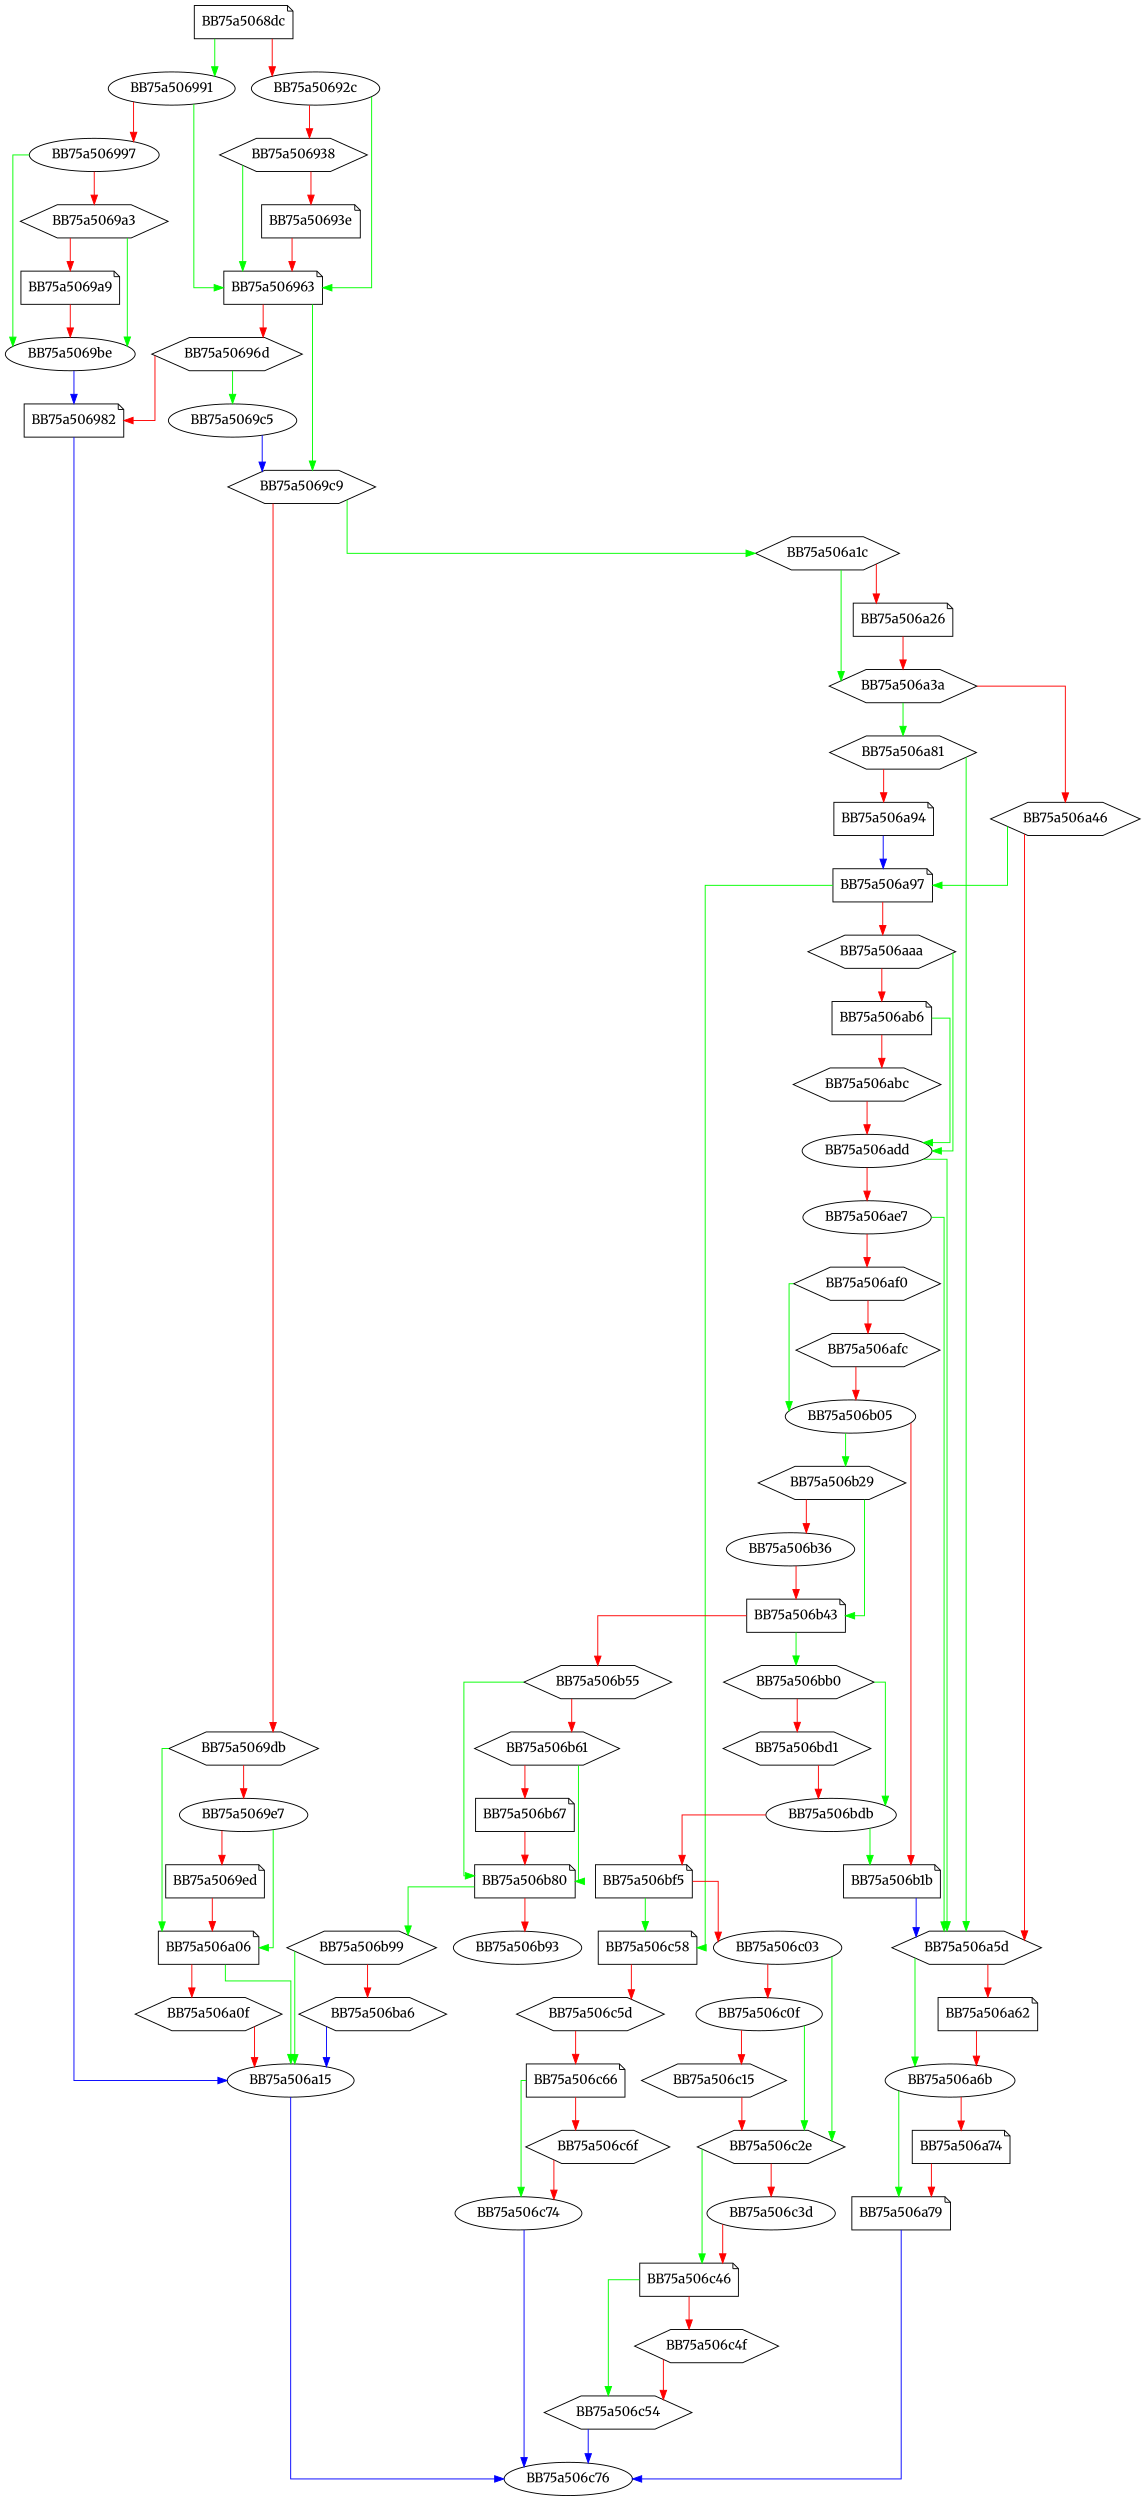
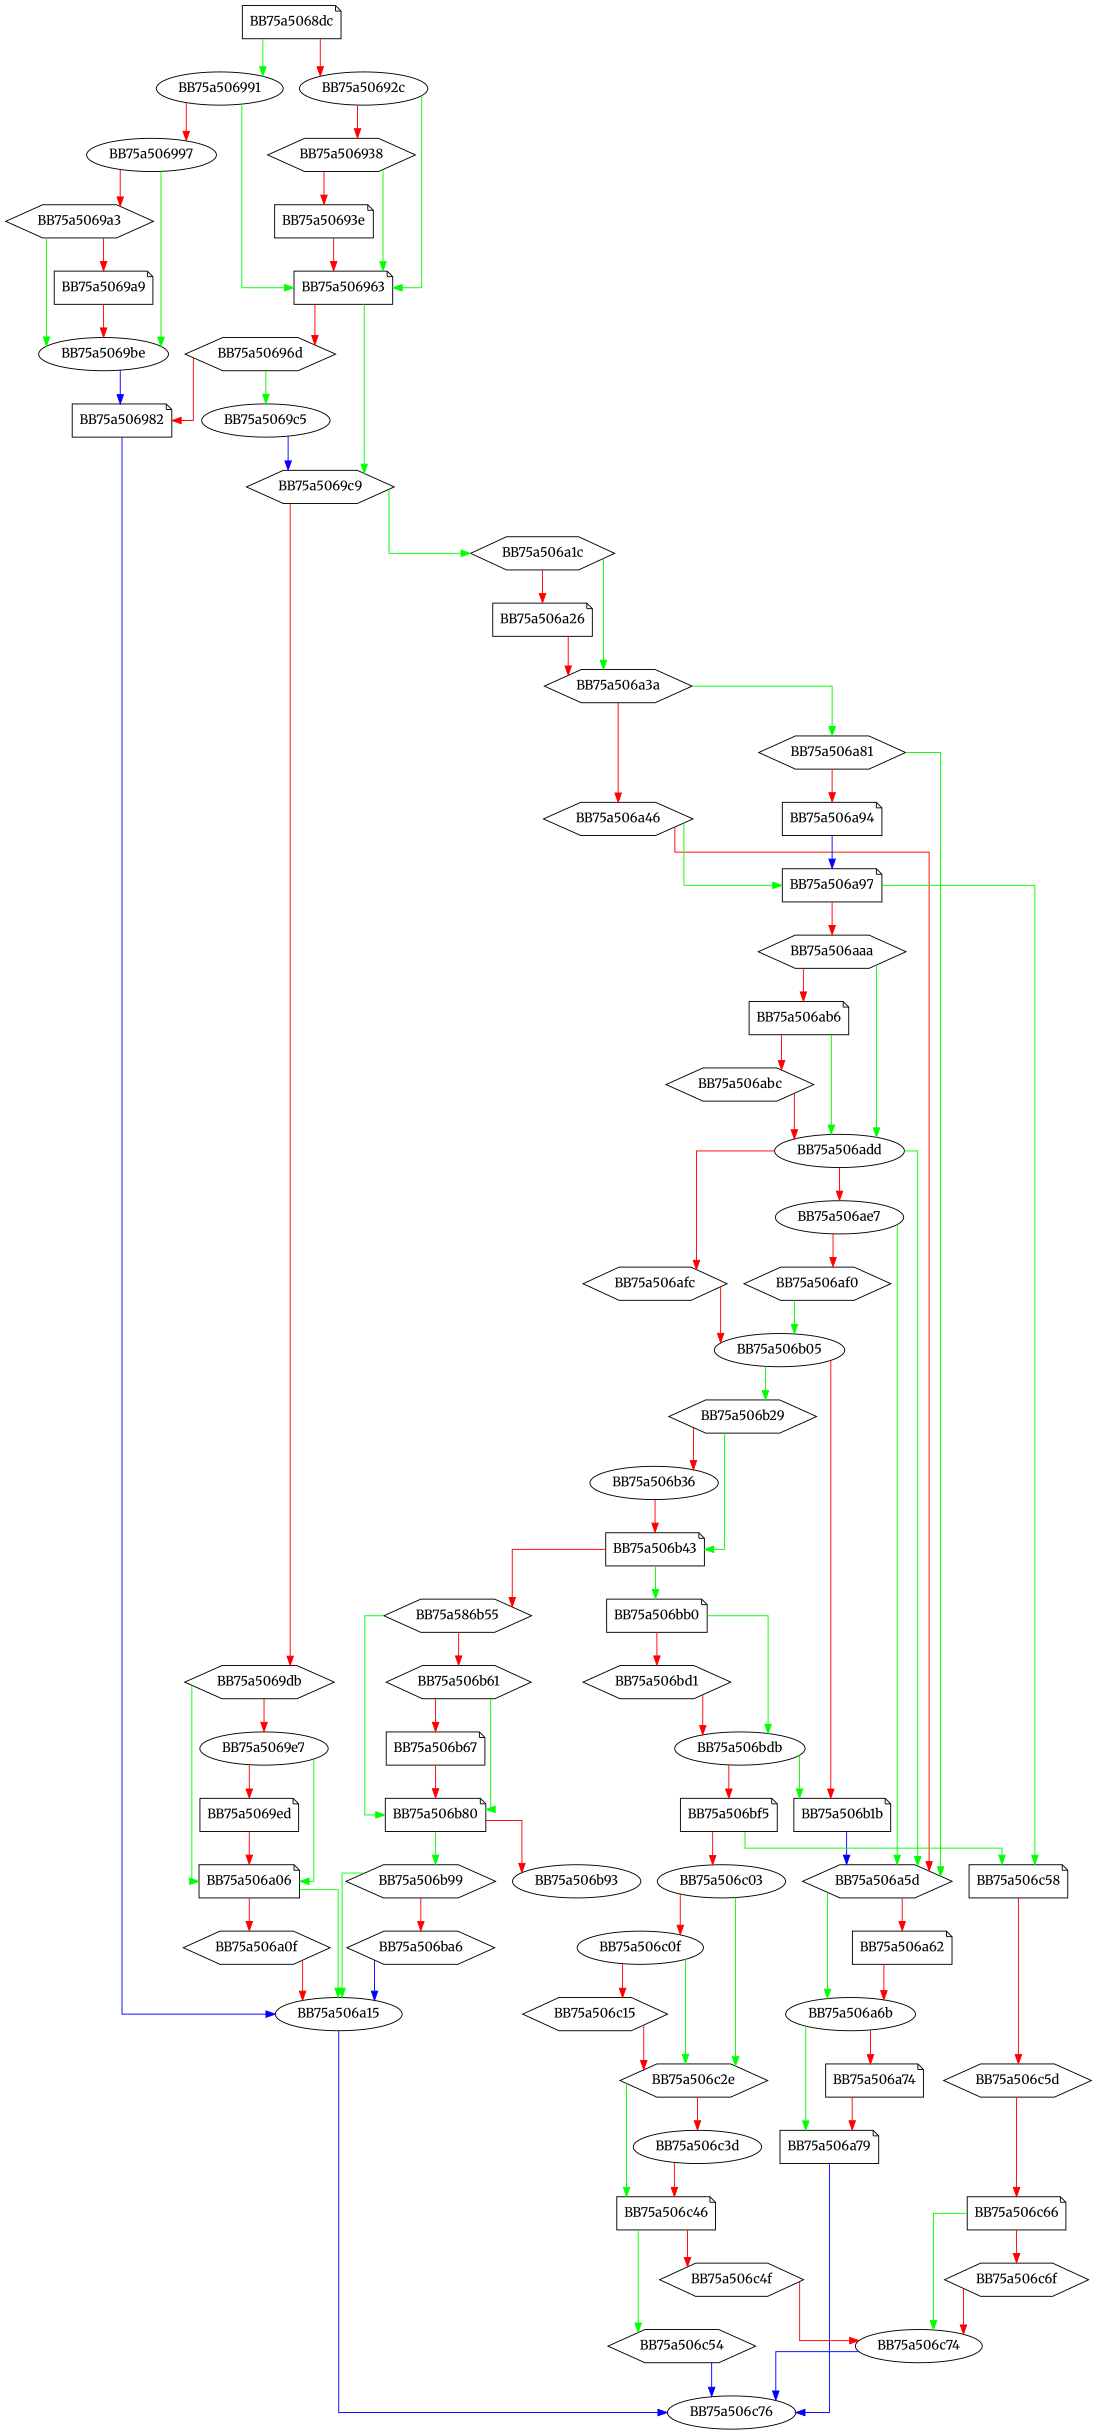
edge "BB75a506af0" -> "BB75a506afc": now "BB75a506add" -> "BB75a506afc"
node "BB75a506b55": label "BB75a506b55" -> "BB75a586b55"
node "BB75a506bb0": shape hexagon -> note
edge "BB75a506c4f" -> "BB75a506c54": now "BB75a506c4f" -> "BB75a506c74"
